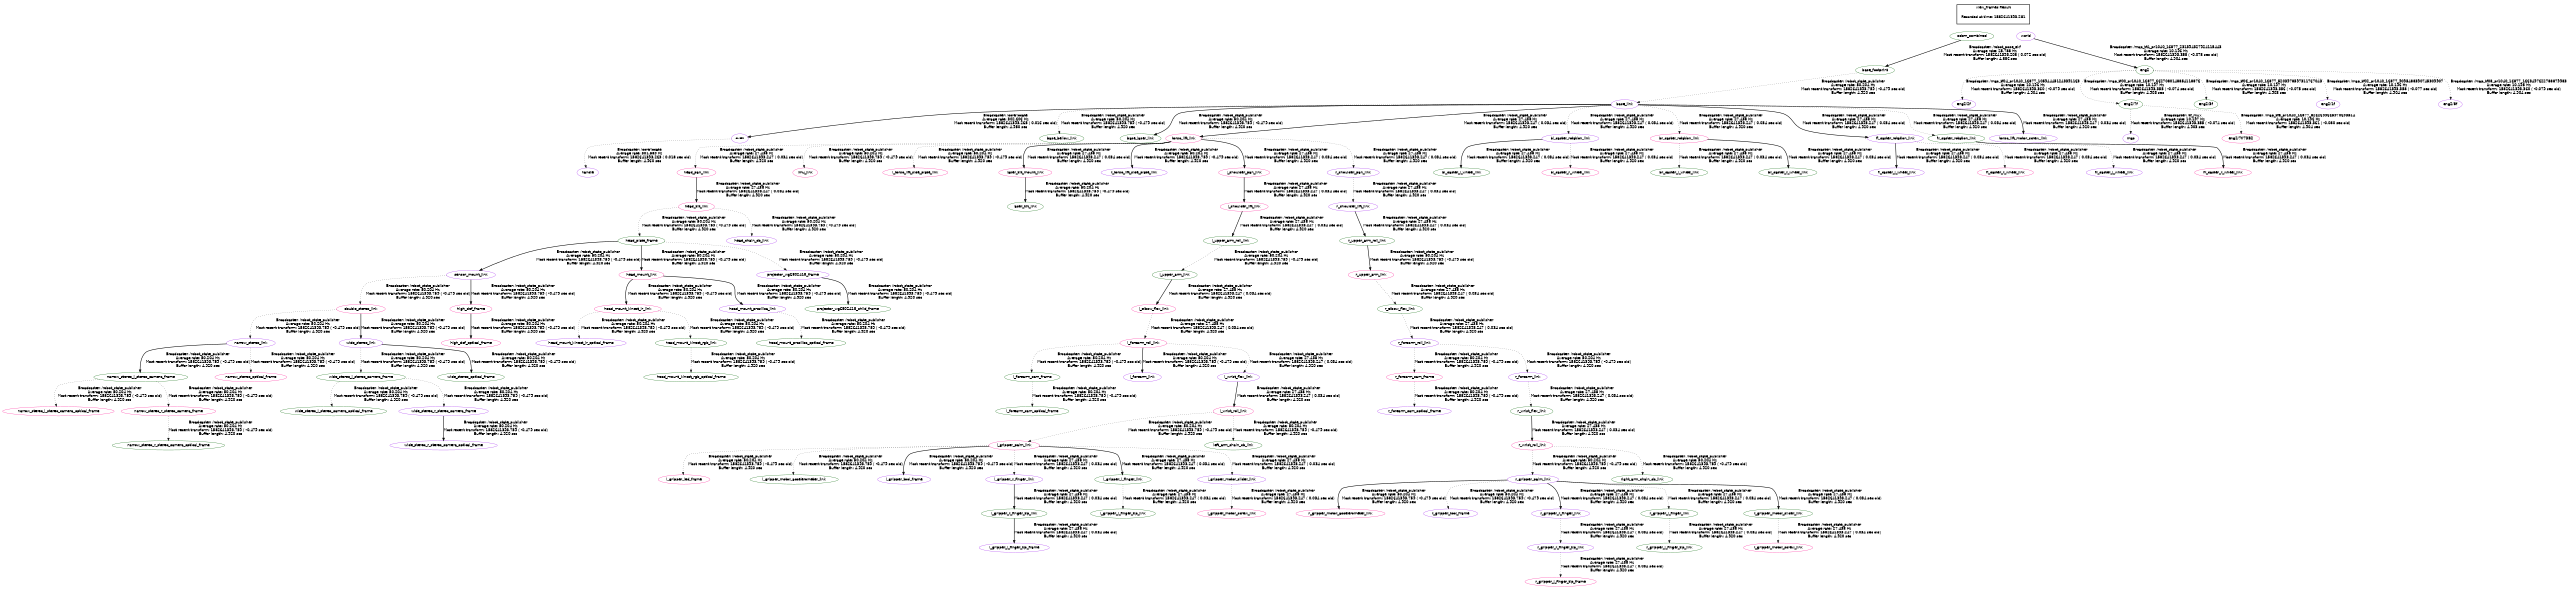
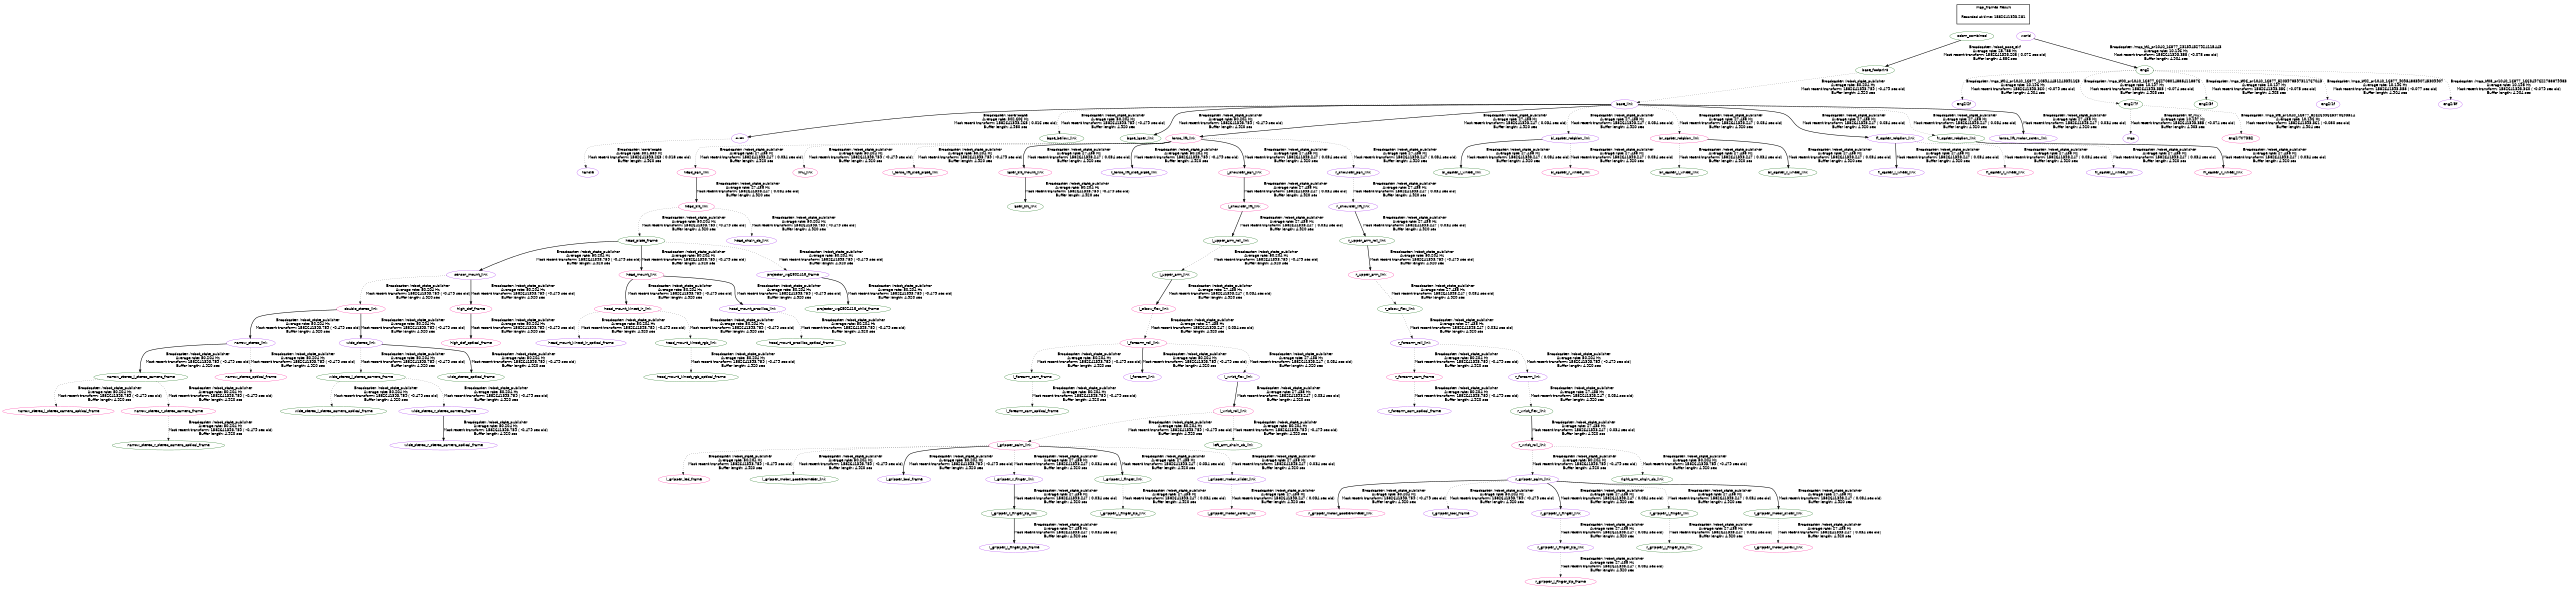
cluster "view_frames Result": label "view_frames Result" -> "map_frames Result"
edge "double_stereo_link" -> "narrow_stereo_link": style dotted -> bold
